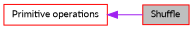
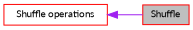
node "Primitive operations": label "Primitive operations" -> "Shuffle operations"
